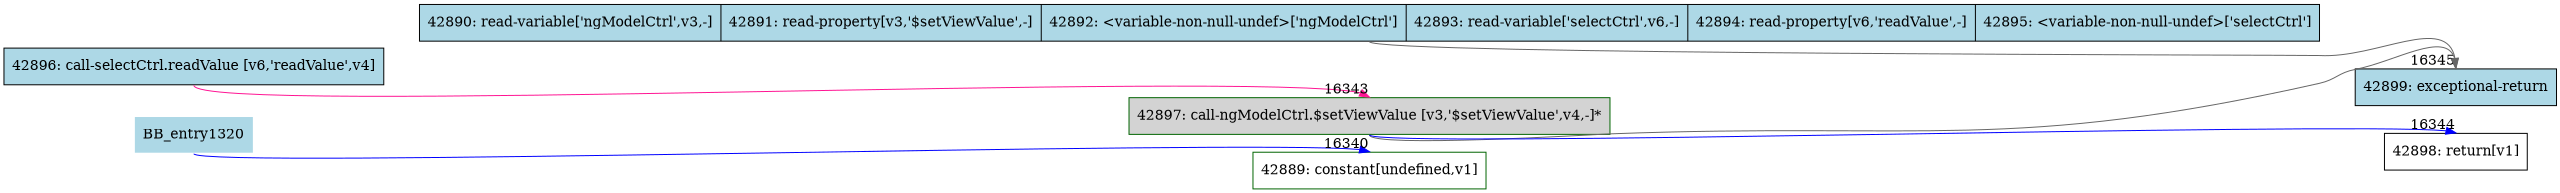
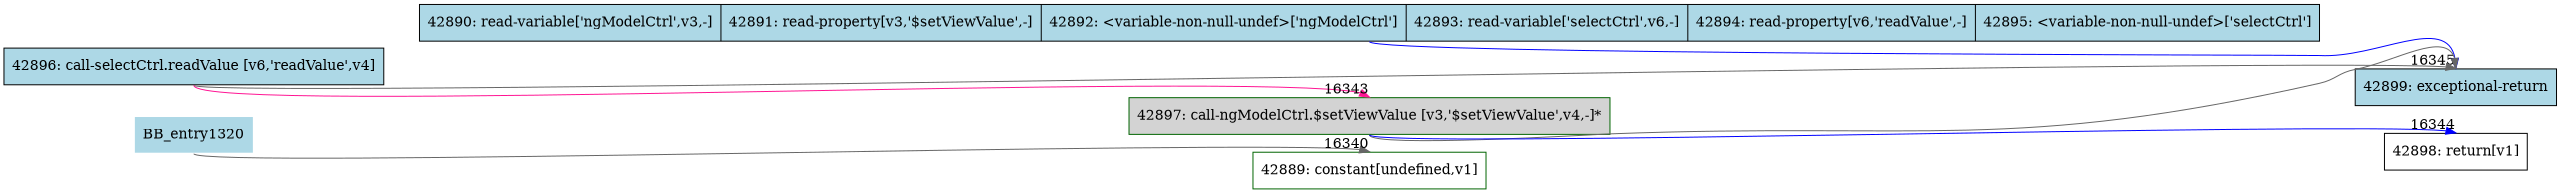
edge "42890: read-variable['ngModelCtrl',v3,-]" -> "42899: exceptional-return": color gray40 -> blue
edge "42896: call-selectCtrl.readValue [v6,'readValue',v4]" -> "42899: exceptional-return": added
edge "BB_entry1320" -> "42889: constant[undefined,v1]": color blue -> gray40
